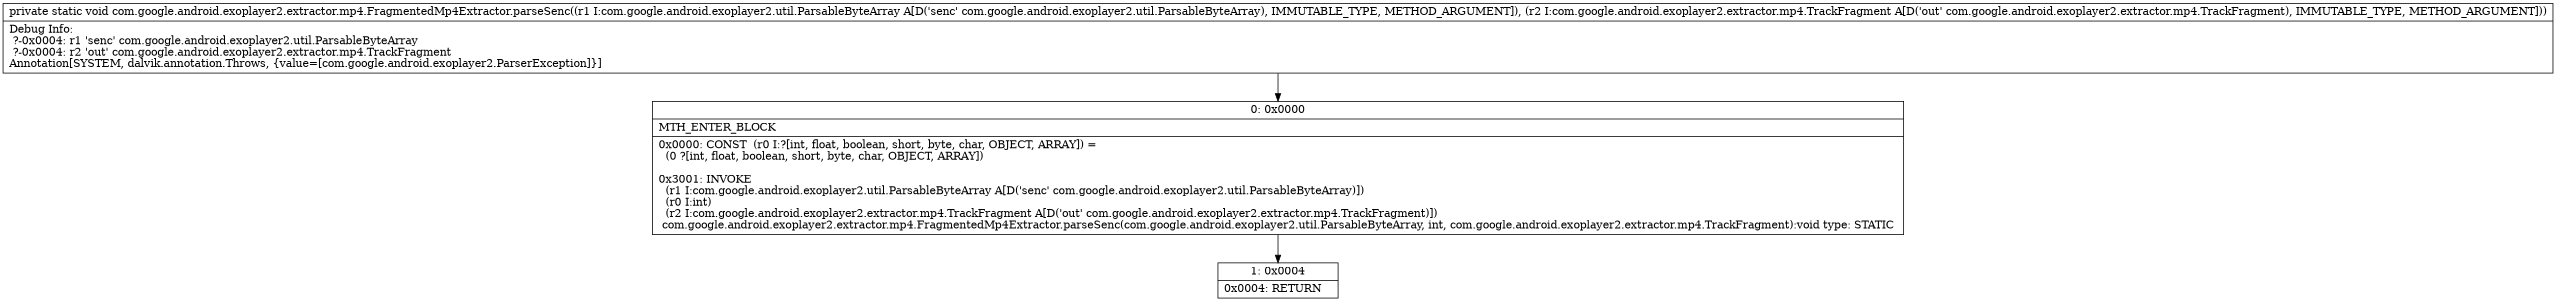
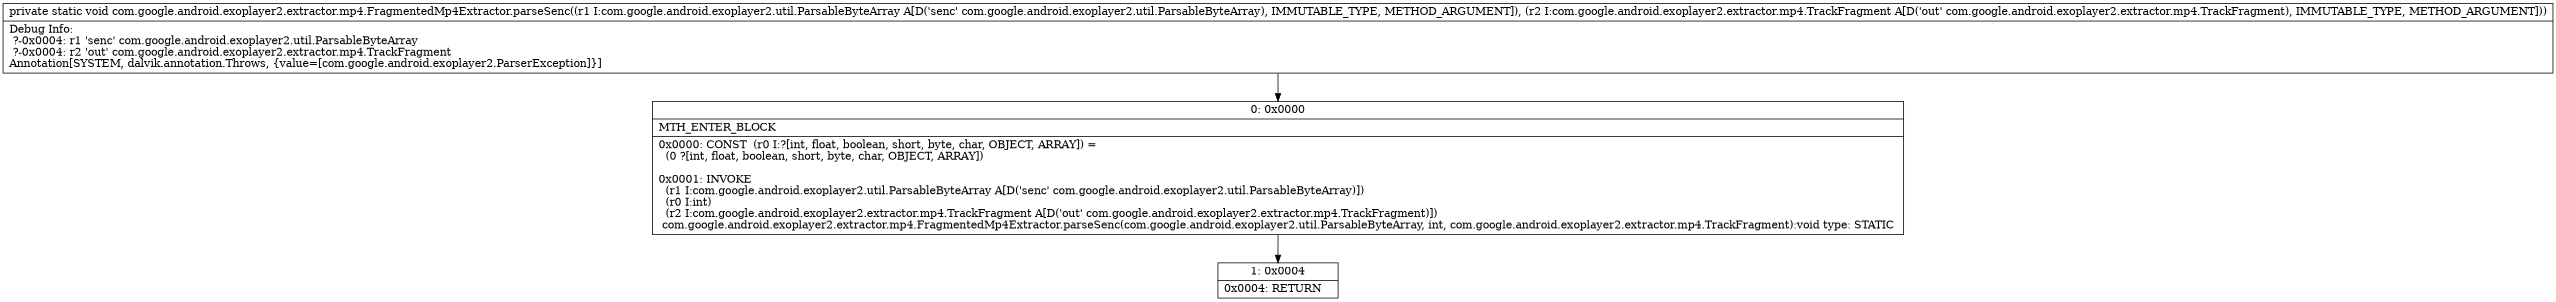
node "0: 0x0000": text "0x3001: INVOKE" -> "0x0001: INVOKE"
